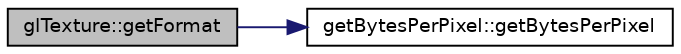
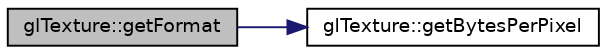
node "getBytesPerPixel::getBytesPerPixel": label "getBytesPerPixel::getBytesPerPixel" -> "glTexture::getBytesPerPixel"
